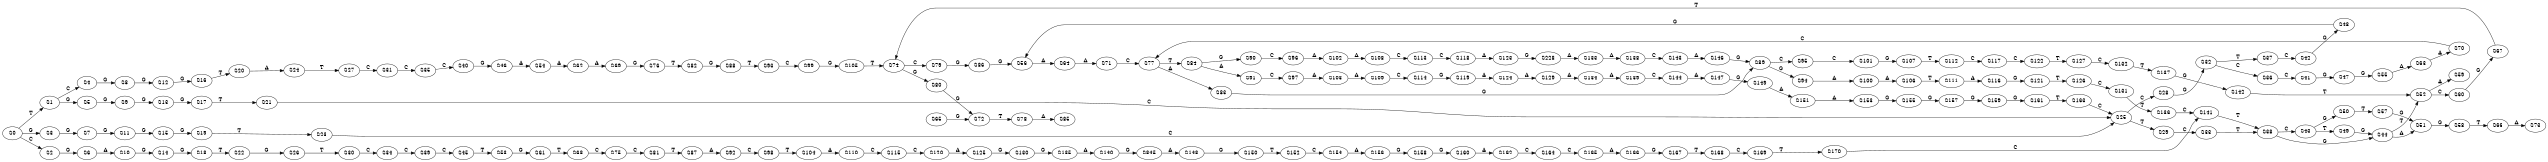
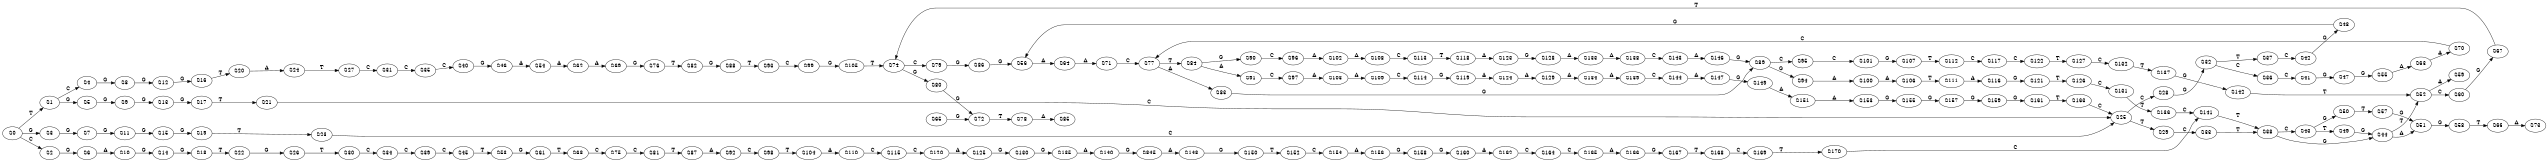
edge "S113" -> "S118": label "C" -> "T"
node "S228": label "S228" -> "S128"
